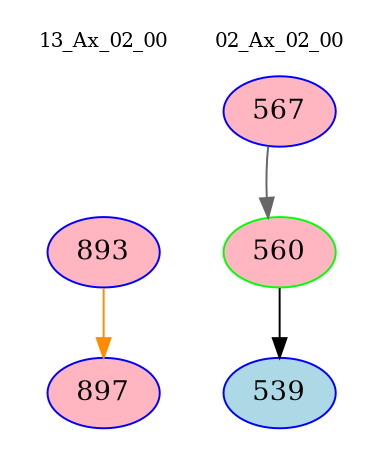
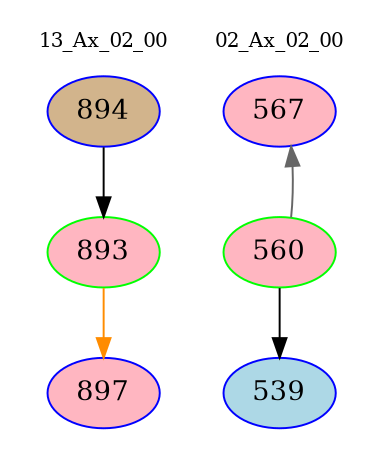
node "894": added
edge "567" -> "560": reversed
node "893": color blue -> green
